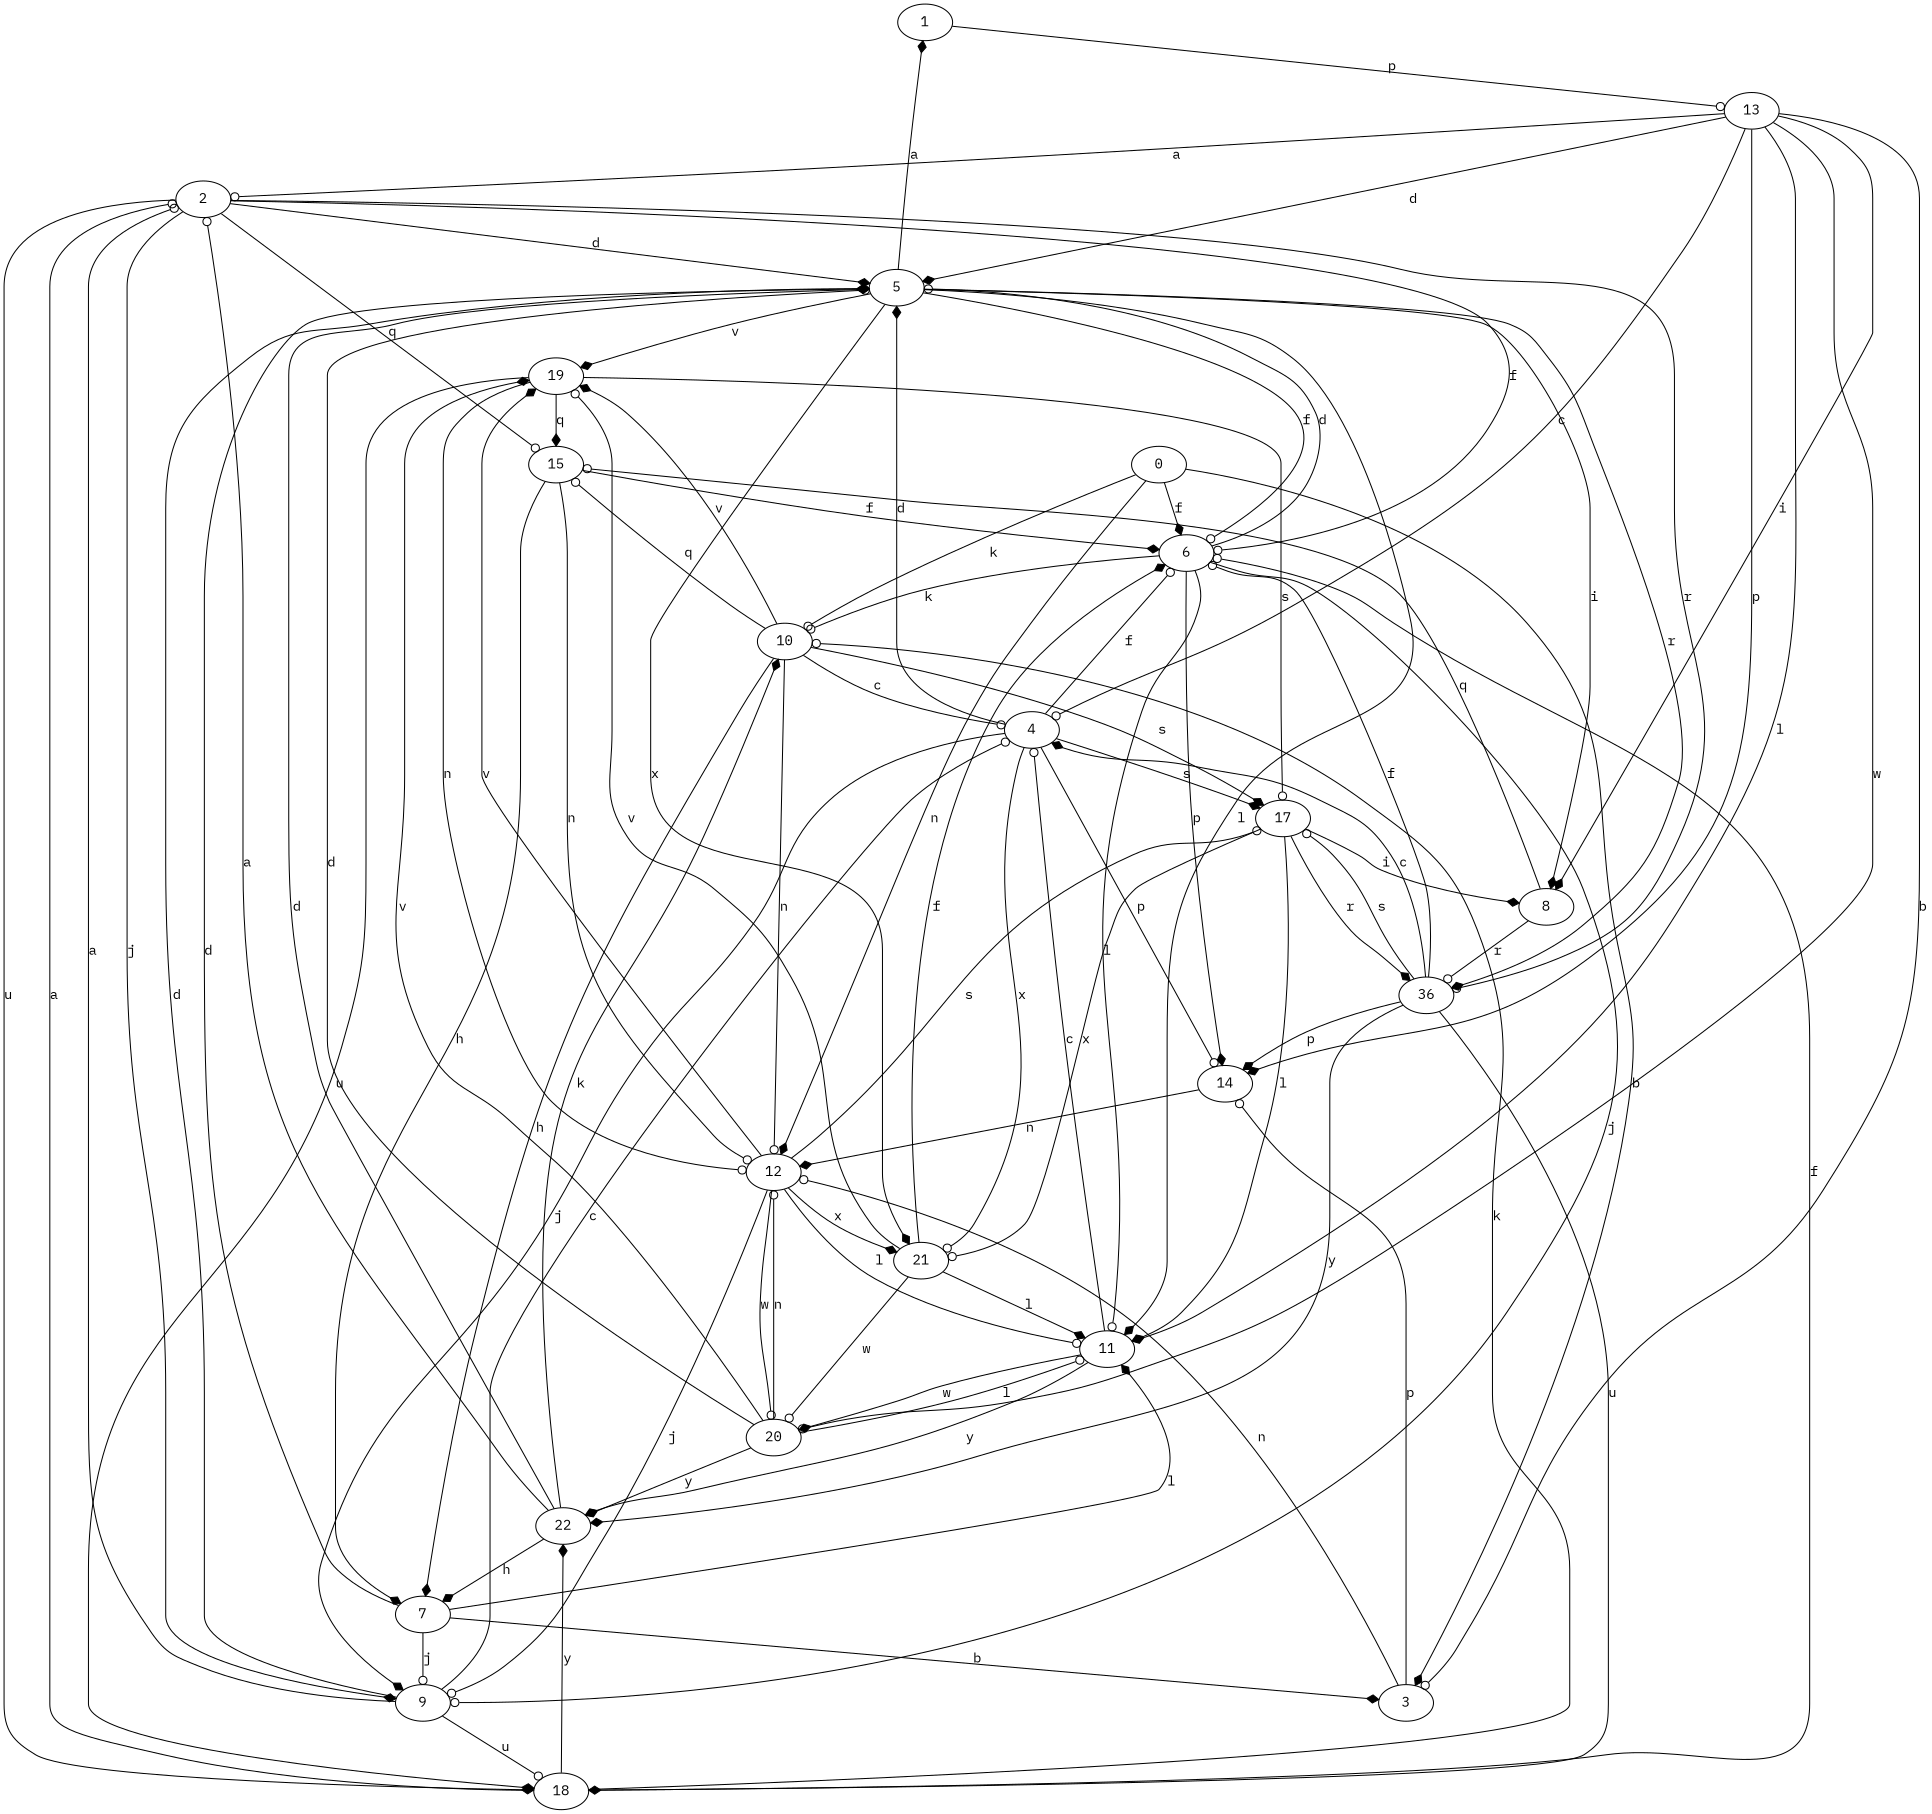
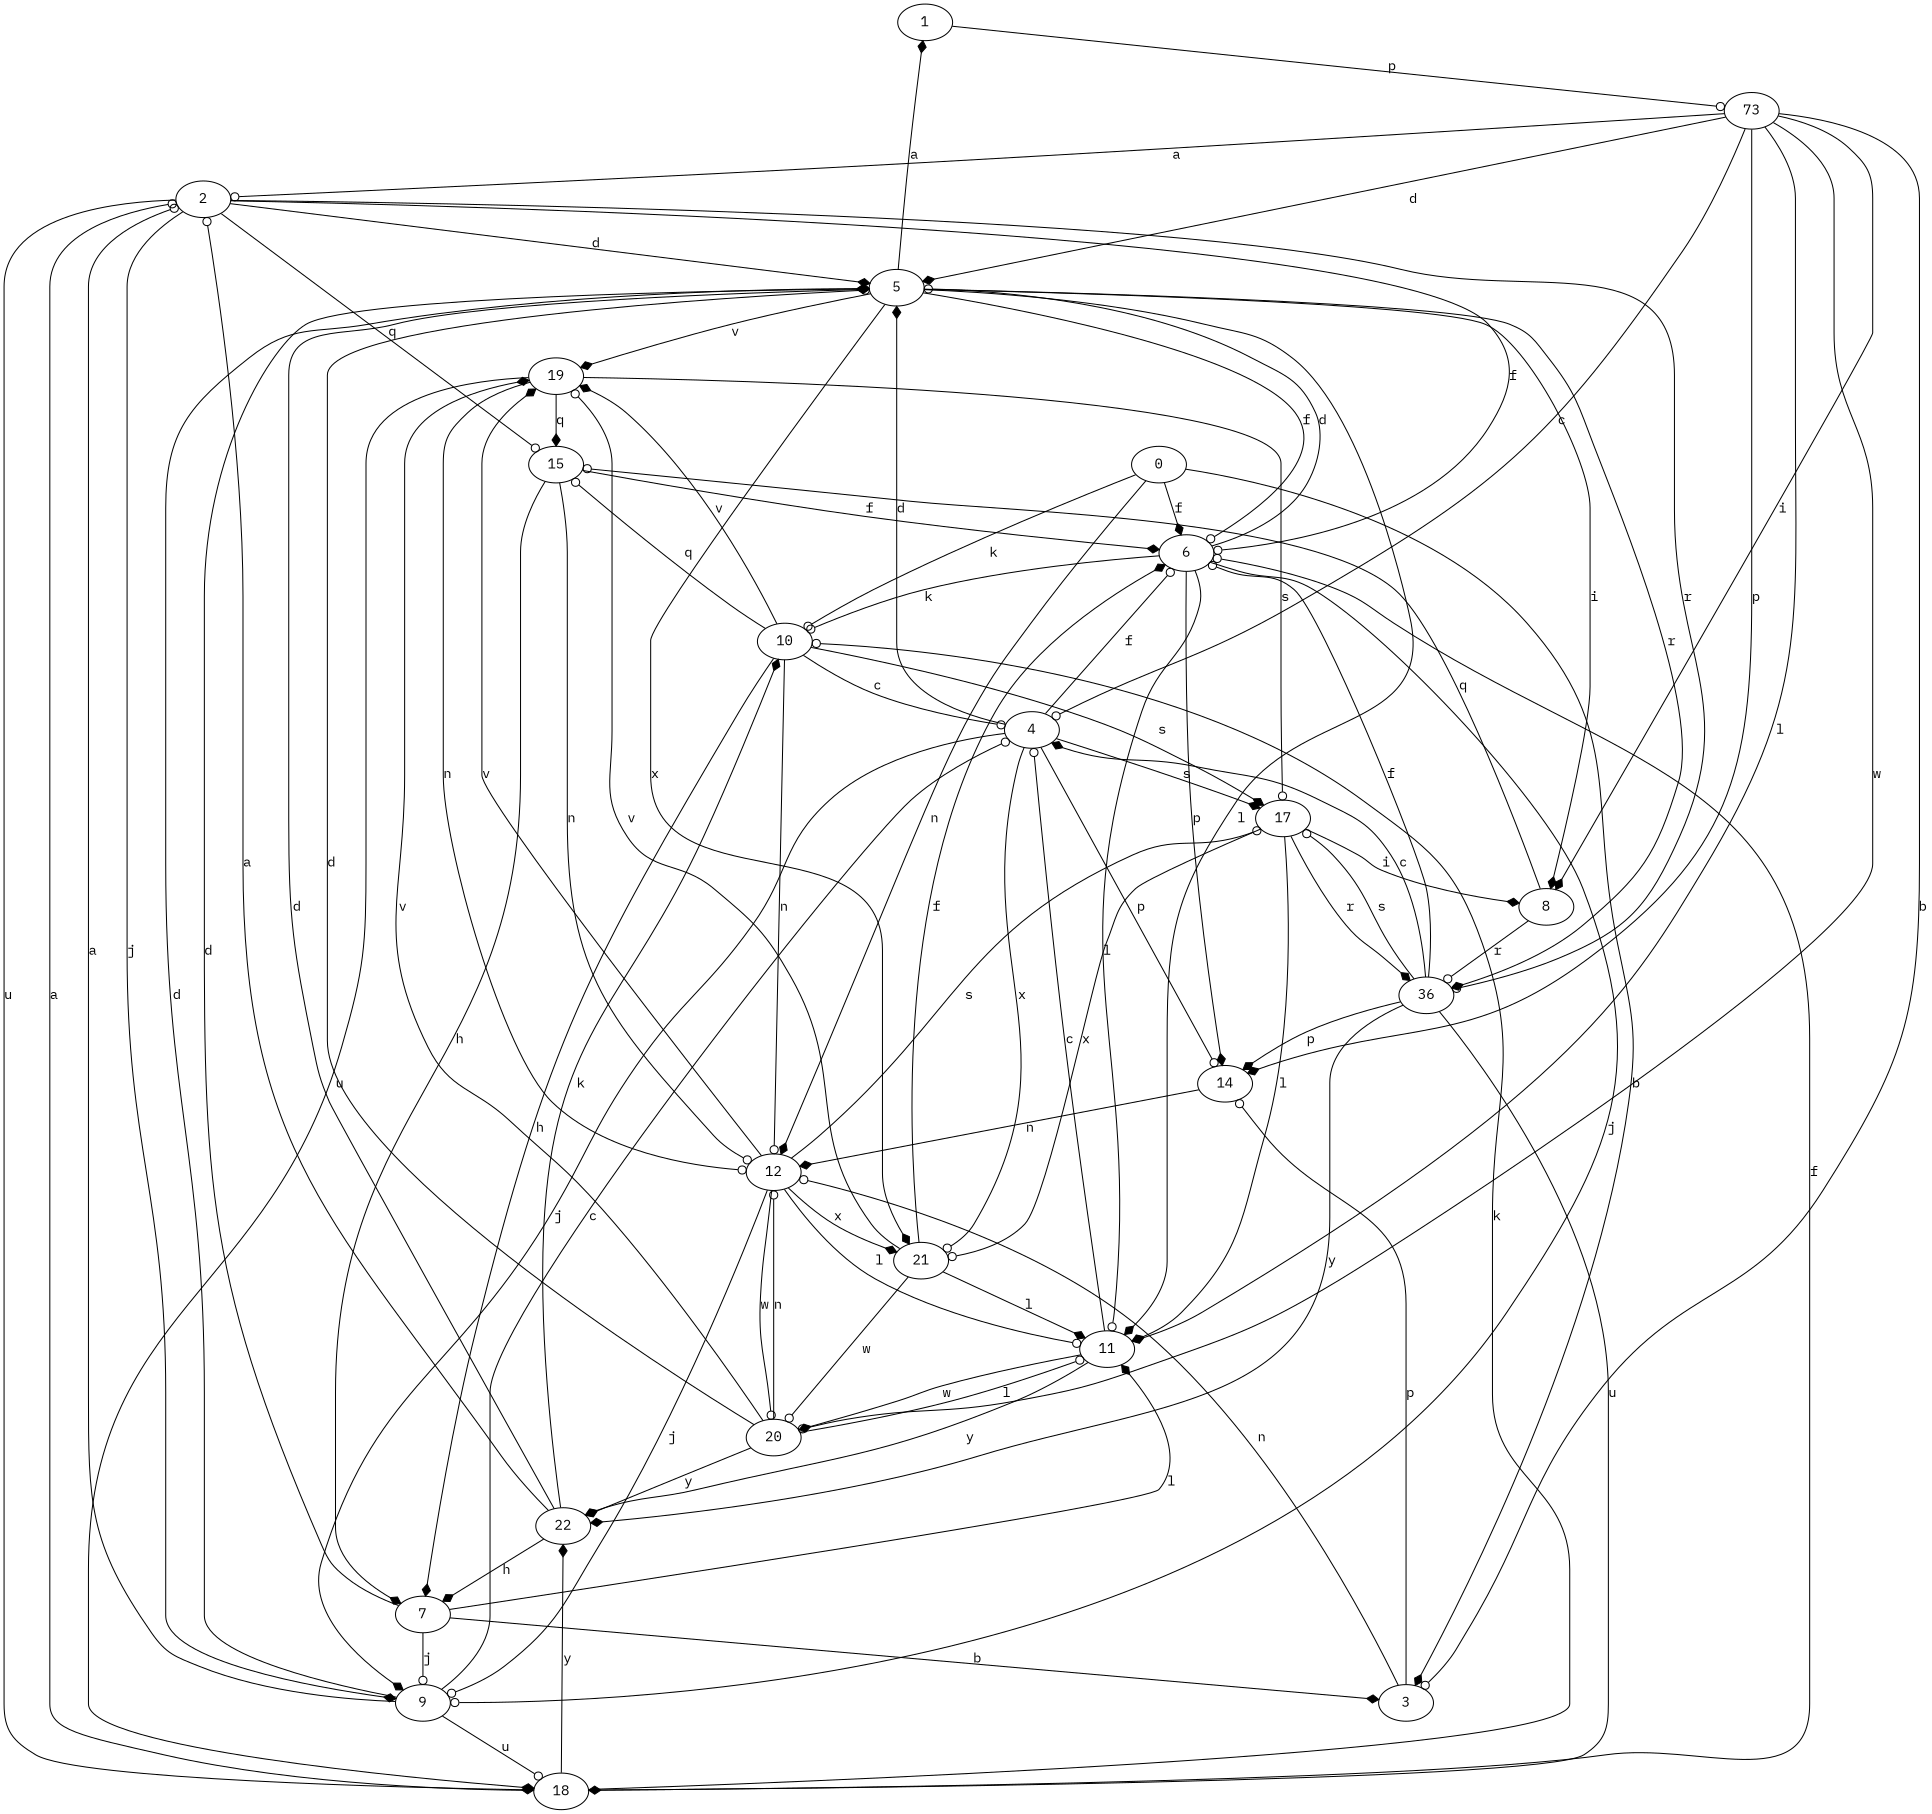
node "13": label "13" -> "73"
